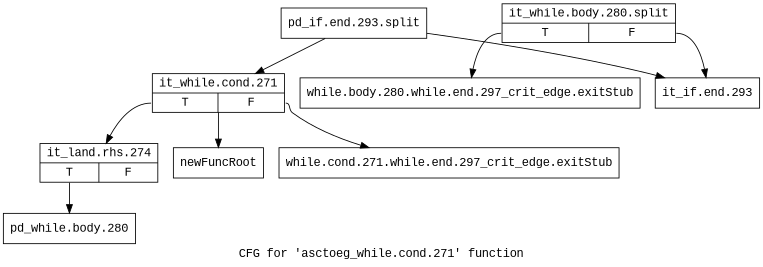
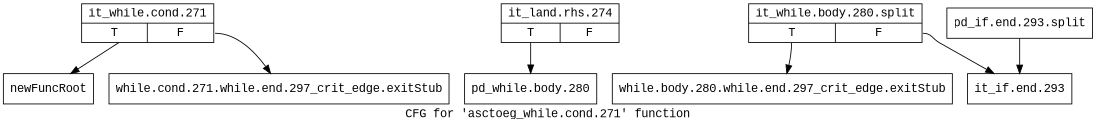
edge "pd_if.end.293.split" -> "it_while.cond.271": removed
edge "it_while.cond.271" -> "it_land.rhs.274": removed
